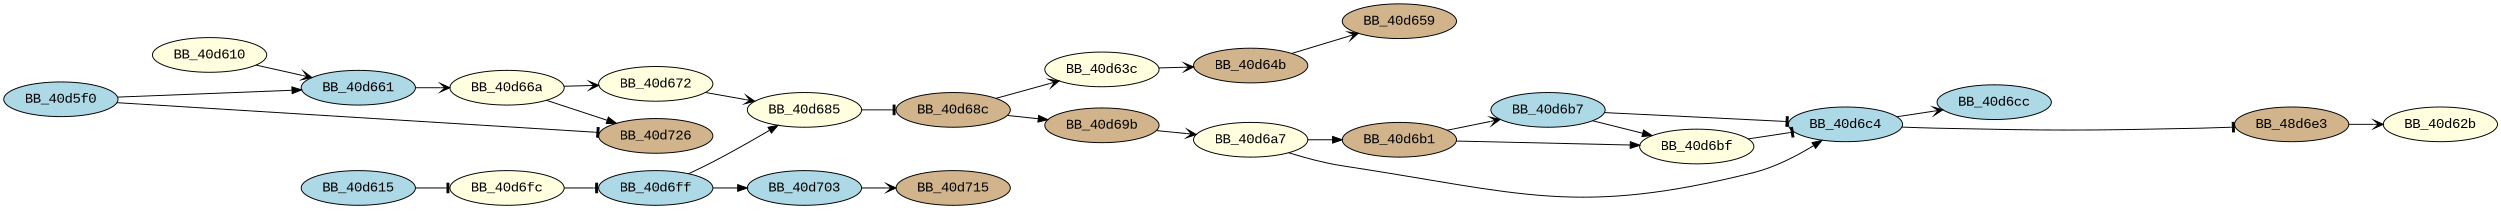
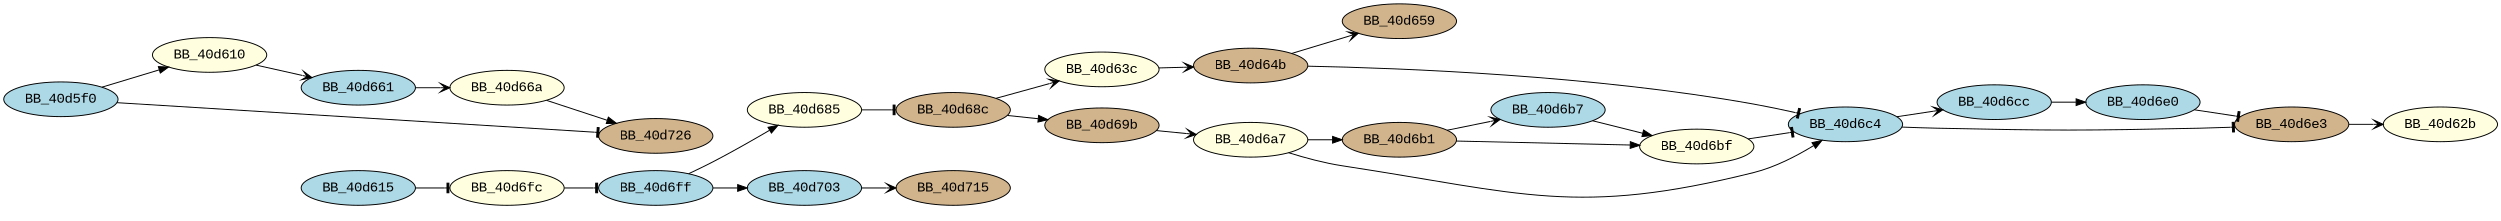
node "BB_40d672": removed
edge "BB_40d5f0" -> "BB_40d661": now "BB_40d5f0" -> "BB_40d610"
node "BB_40d6e0": added
edge "BB_40d6b7" -> "BB_40d6c4": now "BB_40d64b" -> "BB_40d6c4"
node "BB_48d6e3": label "BB_48d6e3" -> "BB_40d6e3"
